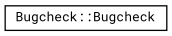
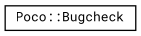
node "Bugcheck::Bugcheck": label "Bugcheck::Bugcheck" -> "Poco::Bugcheck"
